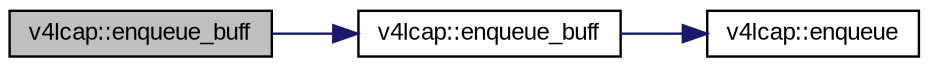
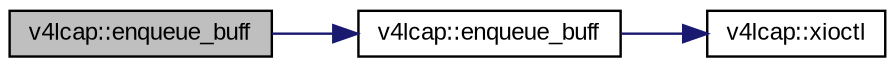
node "v4lcap::enqueue": label "v4lcap::enqueue" -> "v4lcap::xioctl"
